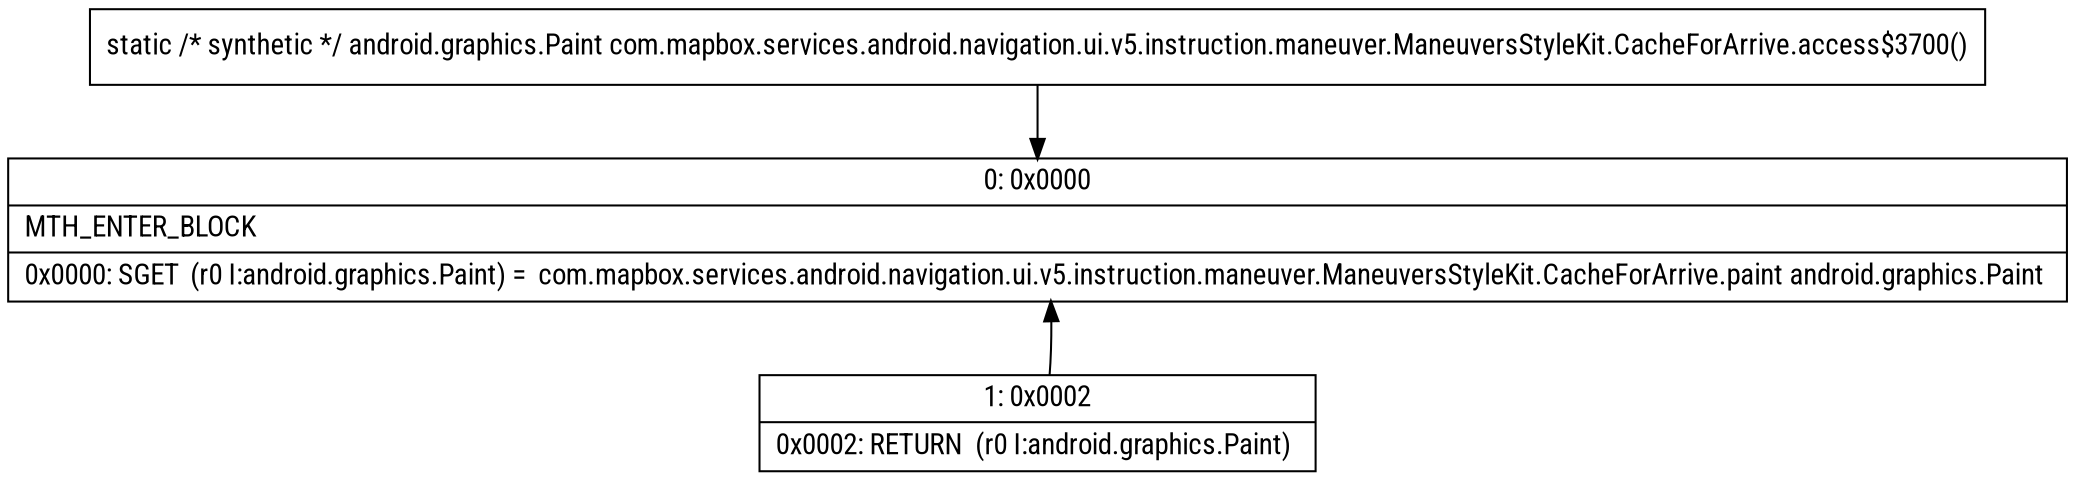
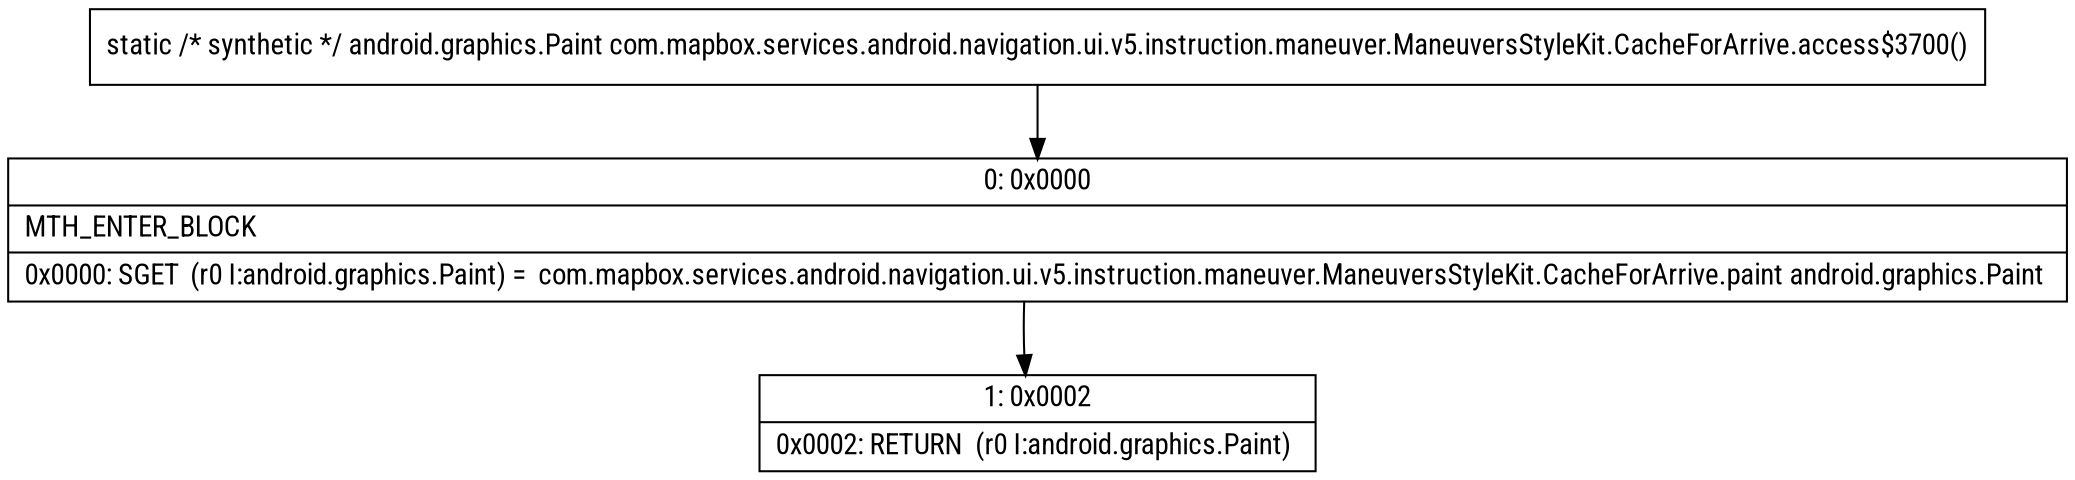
edge "1: 0x0002" -> "0: 0x0000": reversed
